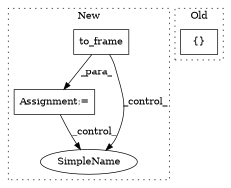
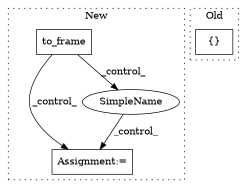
edge "to_frame" -> "Assignment:=": label "_para_" -> "_control_"
edge "Assignment:=" -> "SimpleName": reversed
